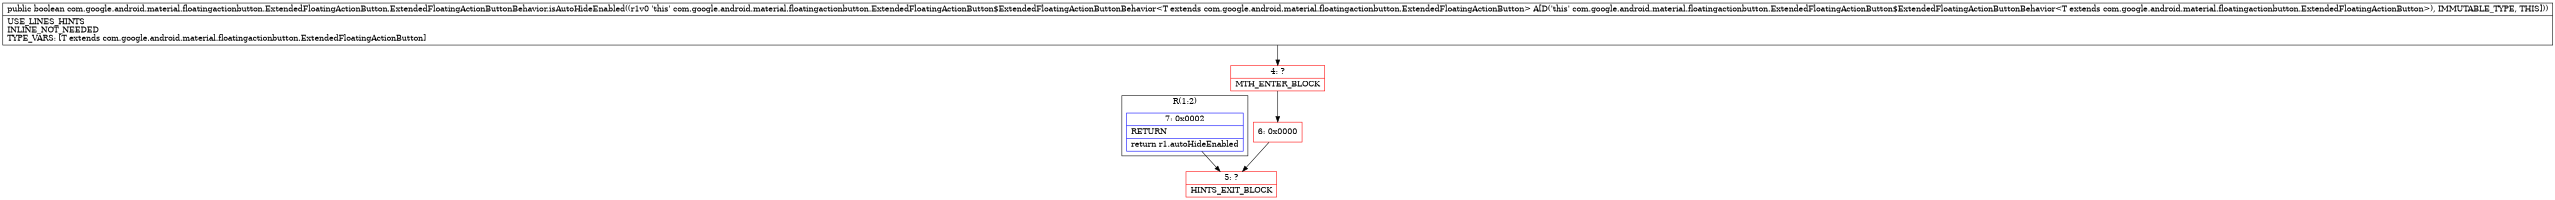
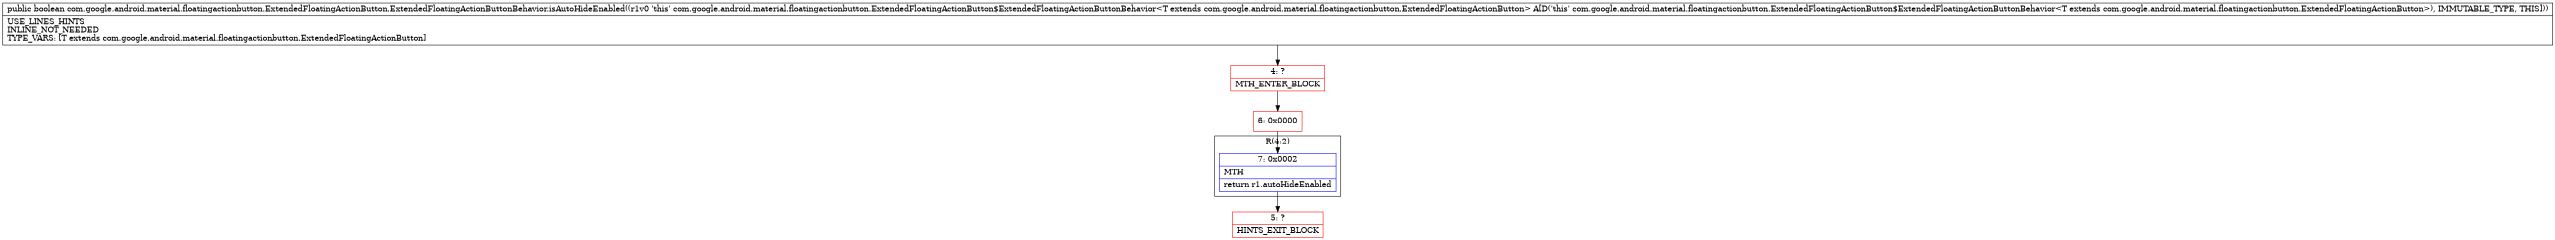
cluster "R(1:2)": label "R(1:2)" -> "R(4:2)"
node "7: 0x0002": text "RETURN" -> "MTH"
edge "6: 0x0000" -> "5: ?": now "6: 0x0000" -> "7: 0x0002"
